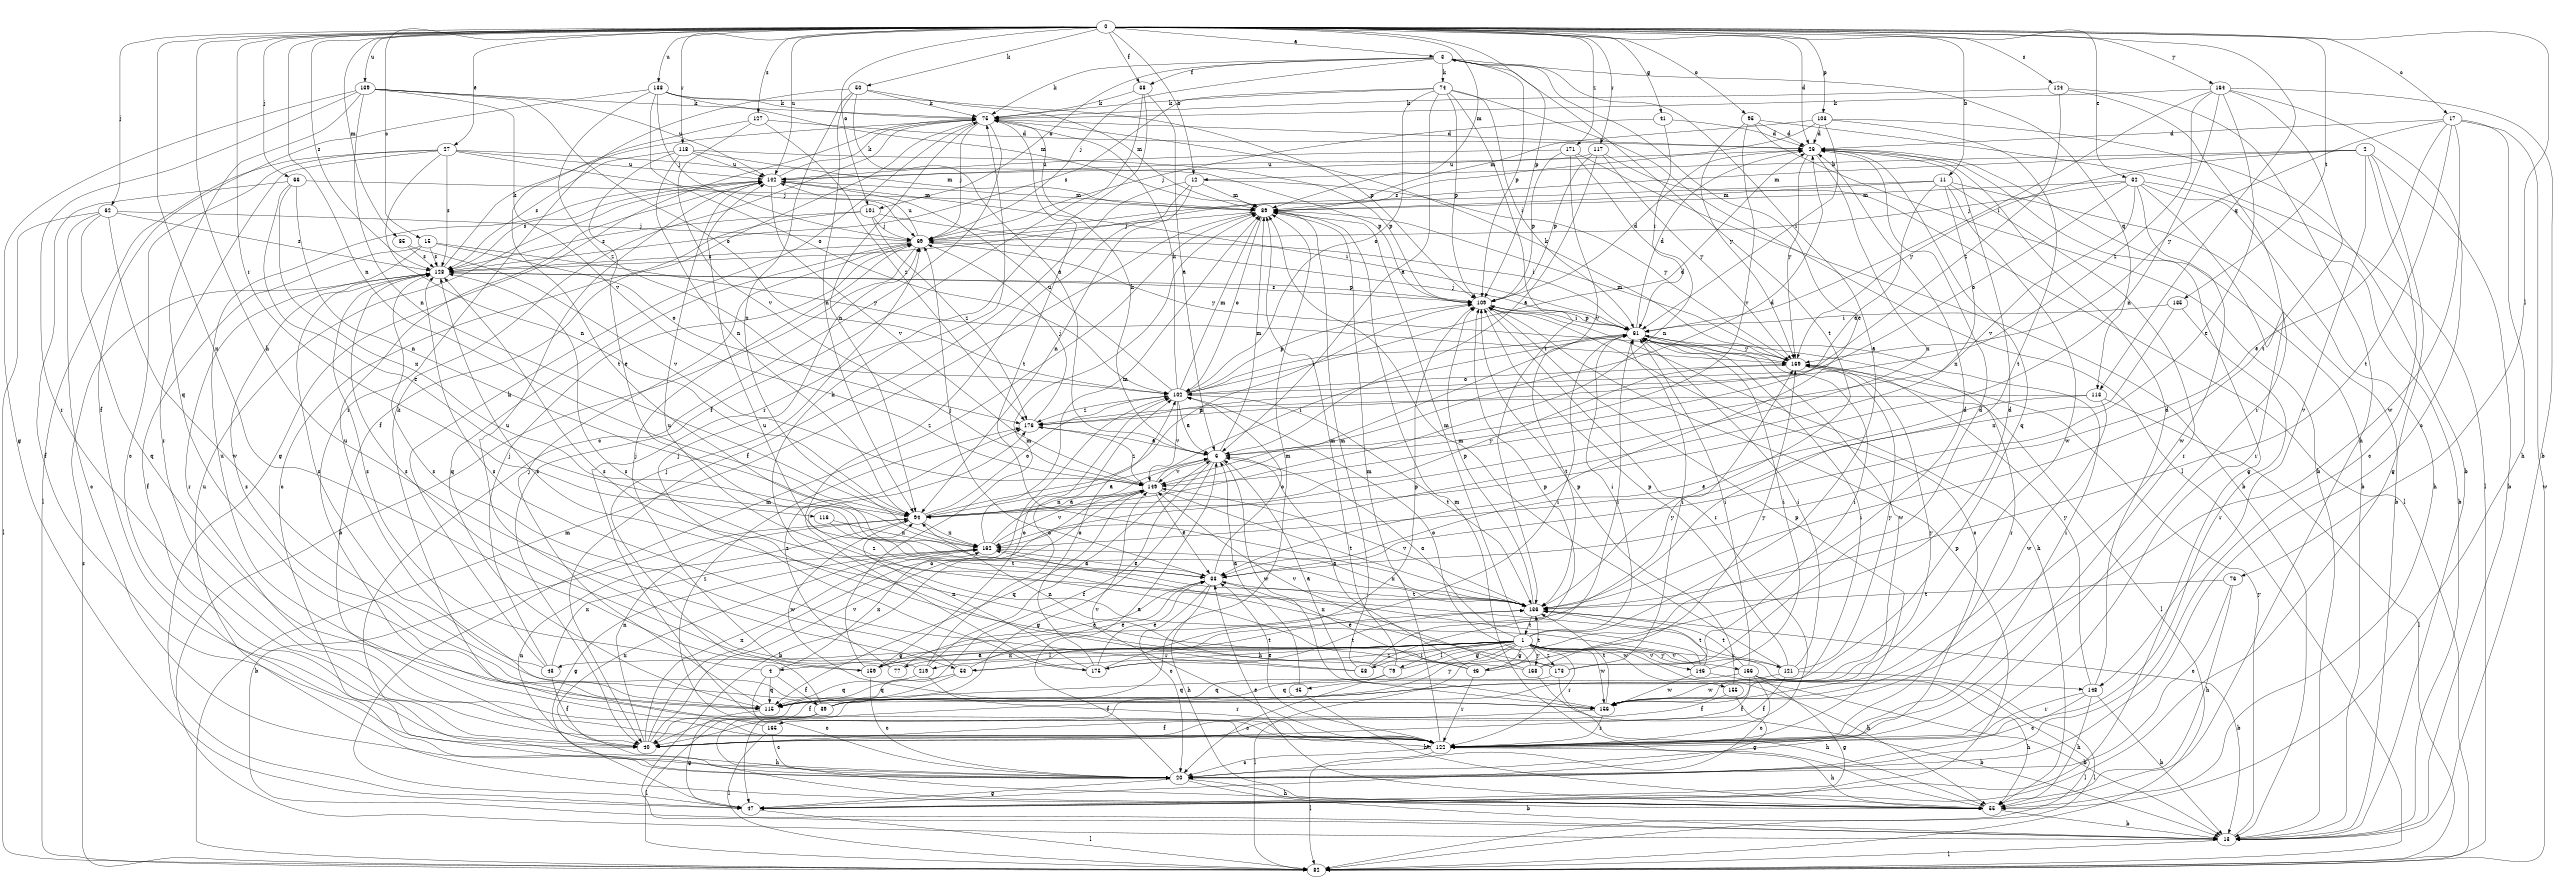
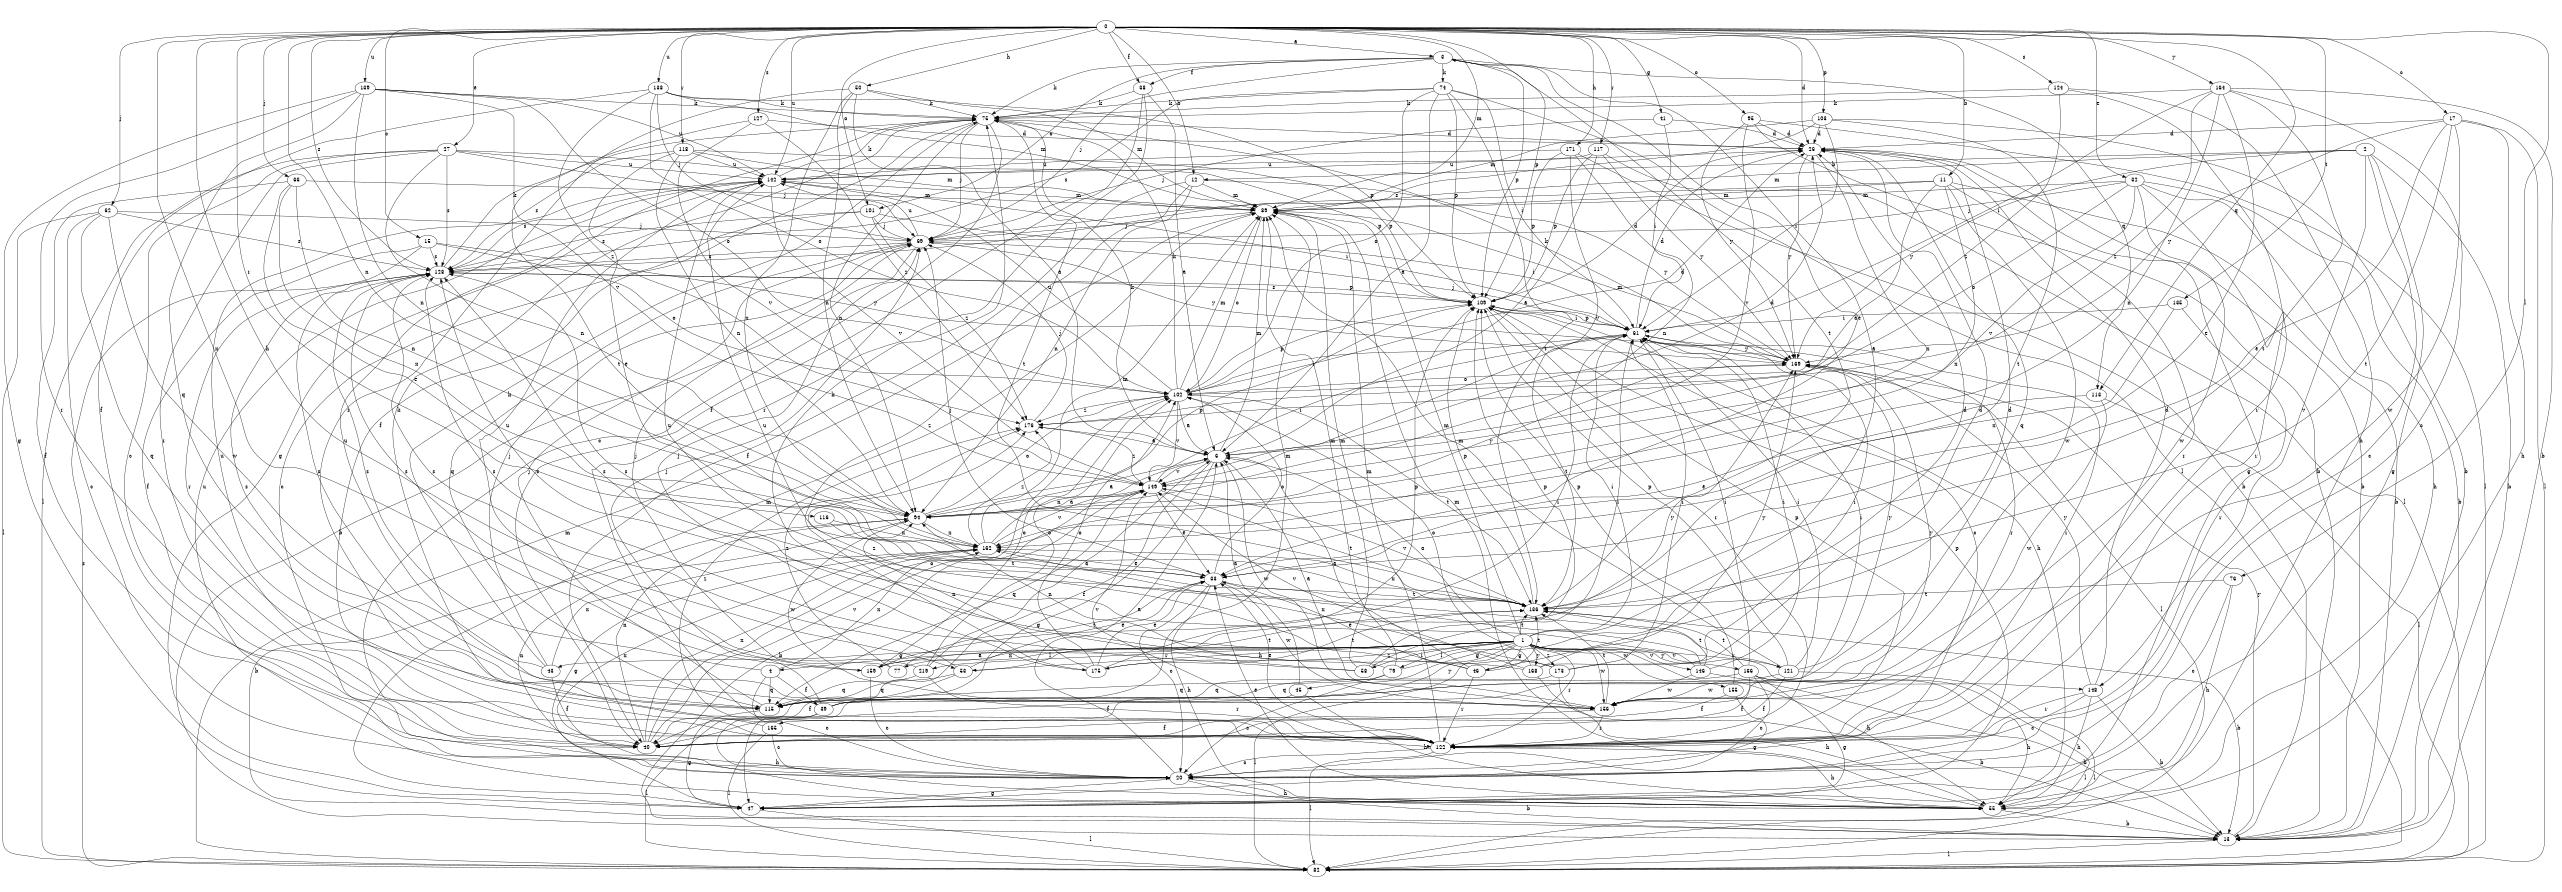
edge "0" -> "50": label "k" -> "h"
edge "0" -> "171": label "z" -> "h"
edge "41" -> "61": label "r" -> "i"
node "85": removed
edge "113" -> "176": now "162" -> "176"
edge "159" -> "89": removed, label "m"
edge "17" -> "82": label "w" -> "l"
edge "61" -> "156": now "33" -> "156"
edge "136" -> "1": reversed
edge "77" -> "33": label "e" -> "t"
